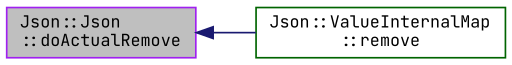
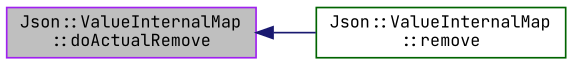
node "Json::Json ::doActualRemove": label "Json::Json ::doActualRemove" -> "Json::ValueInternalMap ::doActualRemove"
